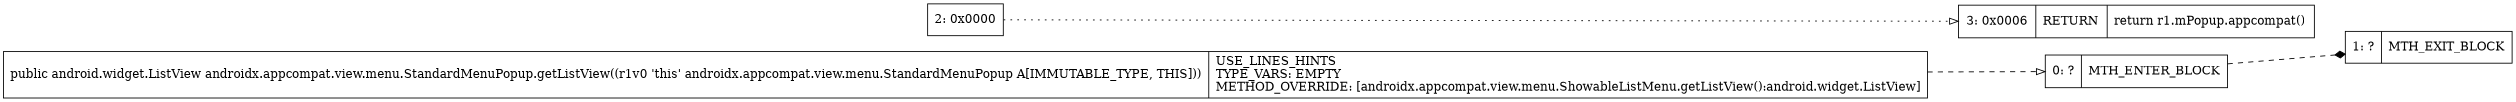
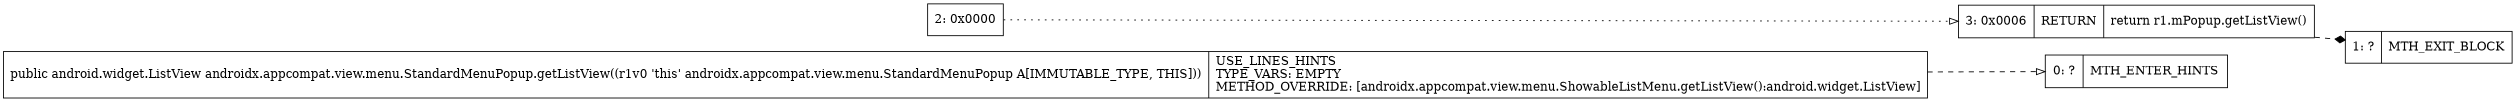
node "3: 0x0006": text "return r1.mPopup.appcompat()" -> "return r1.mPopup.getListView()"
edge "0: ?" -> "1: ?": now "3: 0x0006" -> "1: ?"
node "0: ?": text "MTH_ENTER_BLOCK" -> "MTH_ENTER_HINTS"
